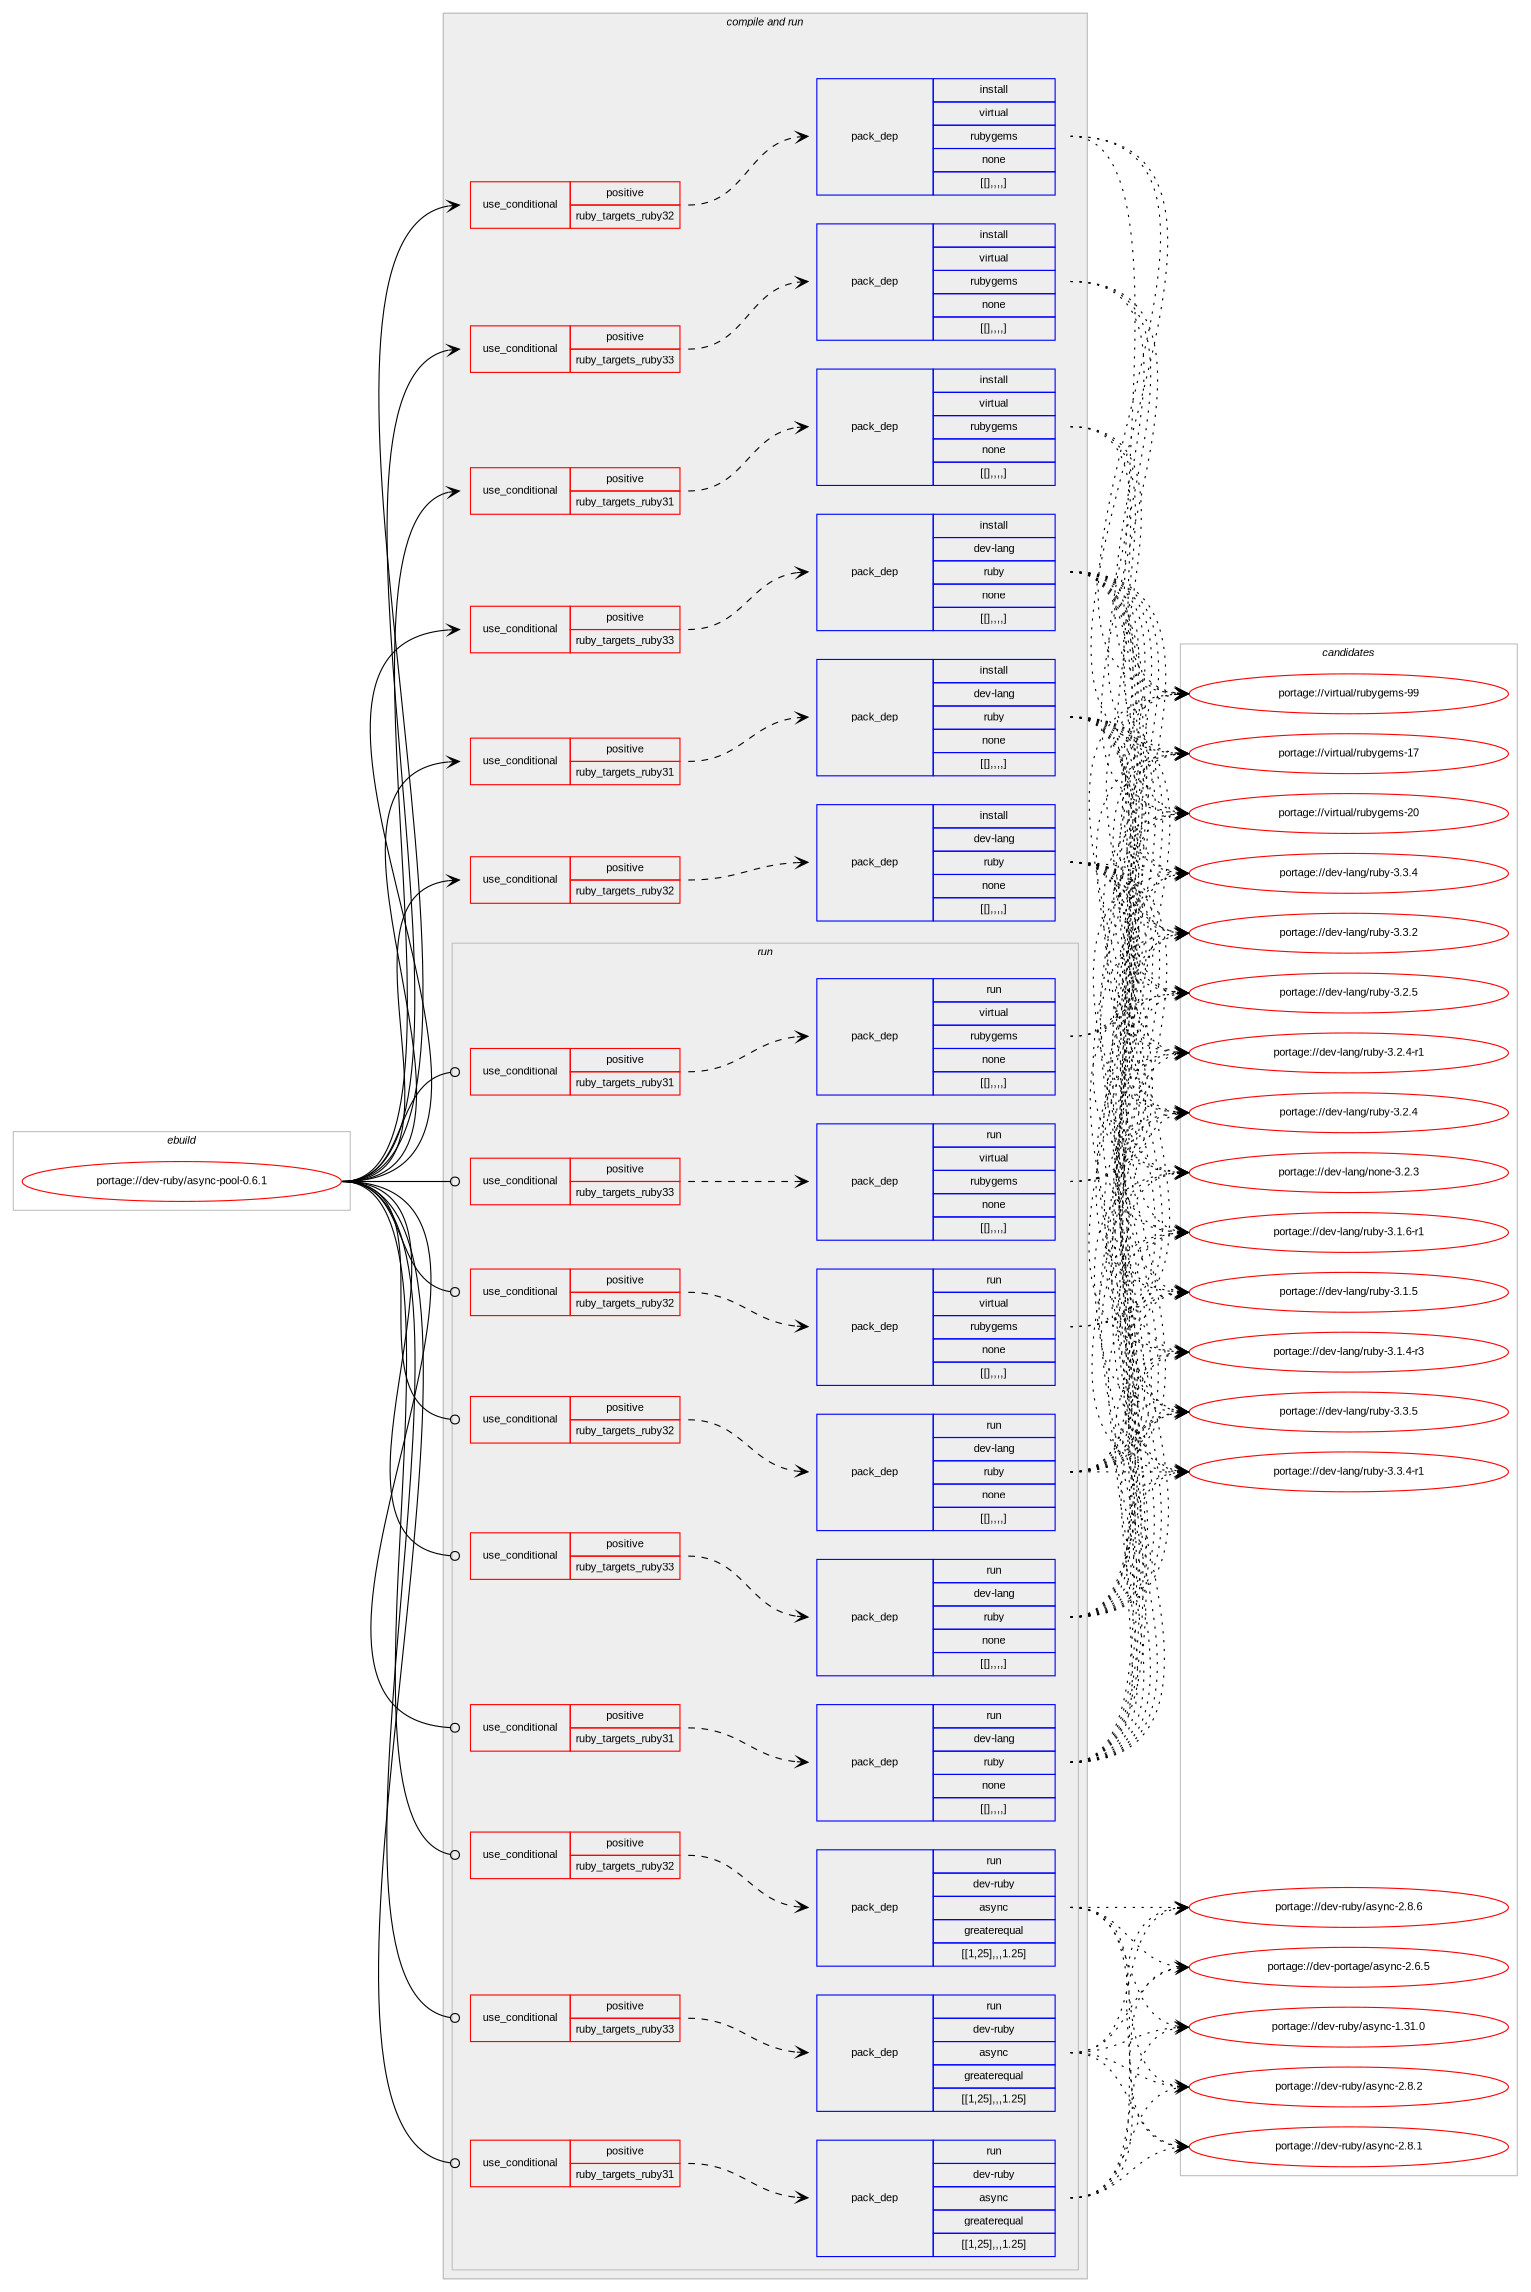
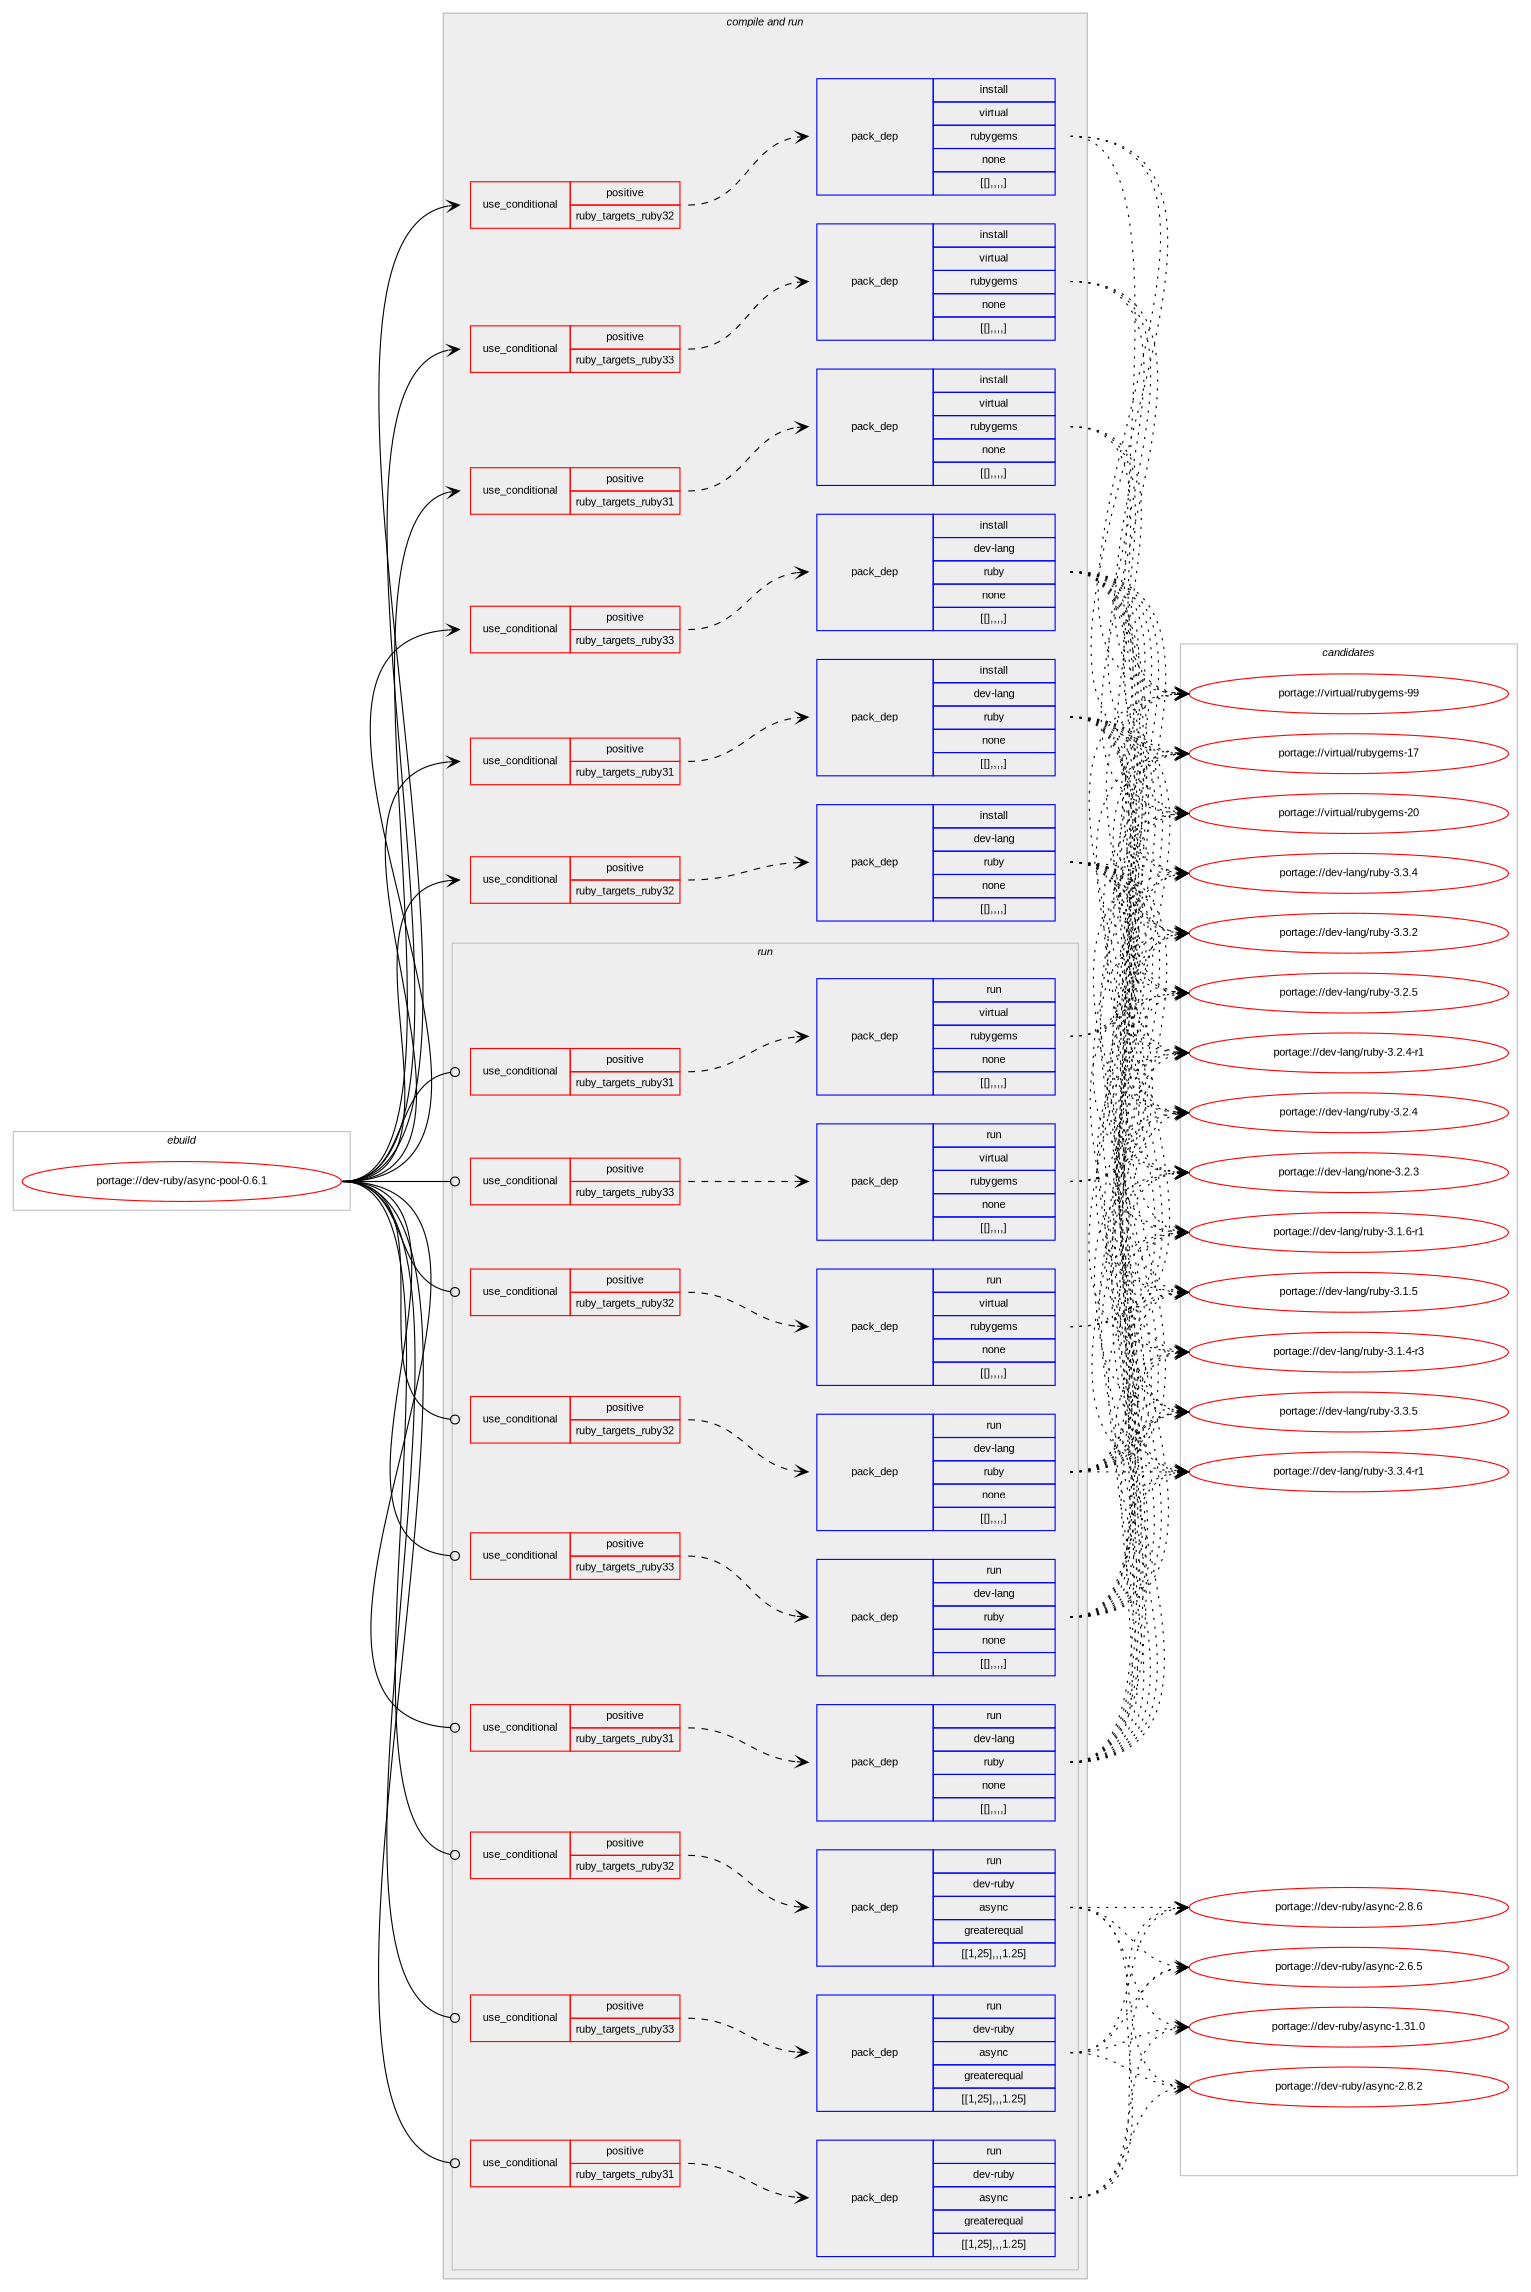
node "portage://dev-portage/async-2.6.5": label "portage://dev-portage/async-2.6.5" -> "portage://dev-ruby/async-2.6.5"
node "portage://dev-ruby/async-2.8.1": removed
